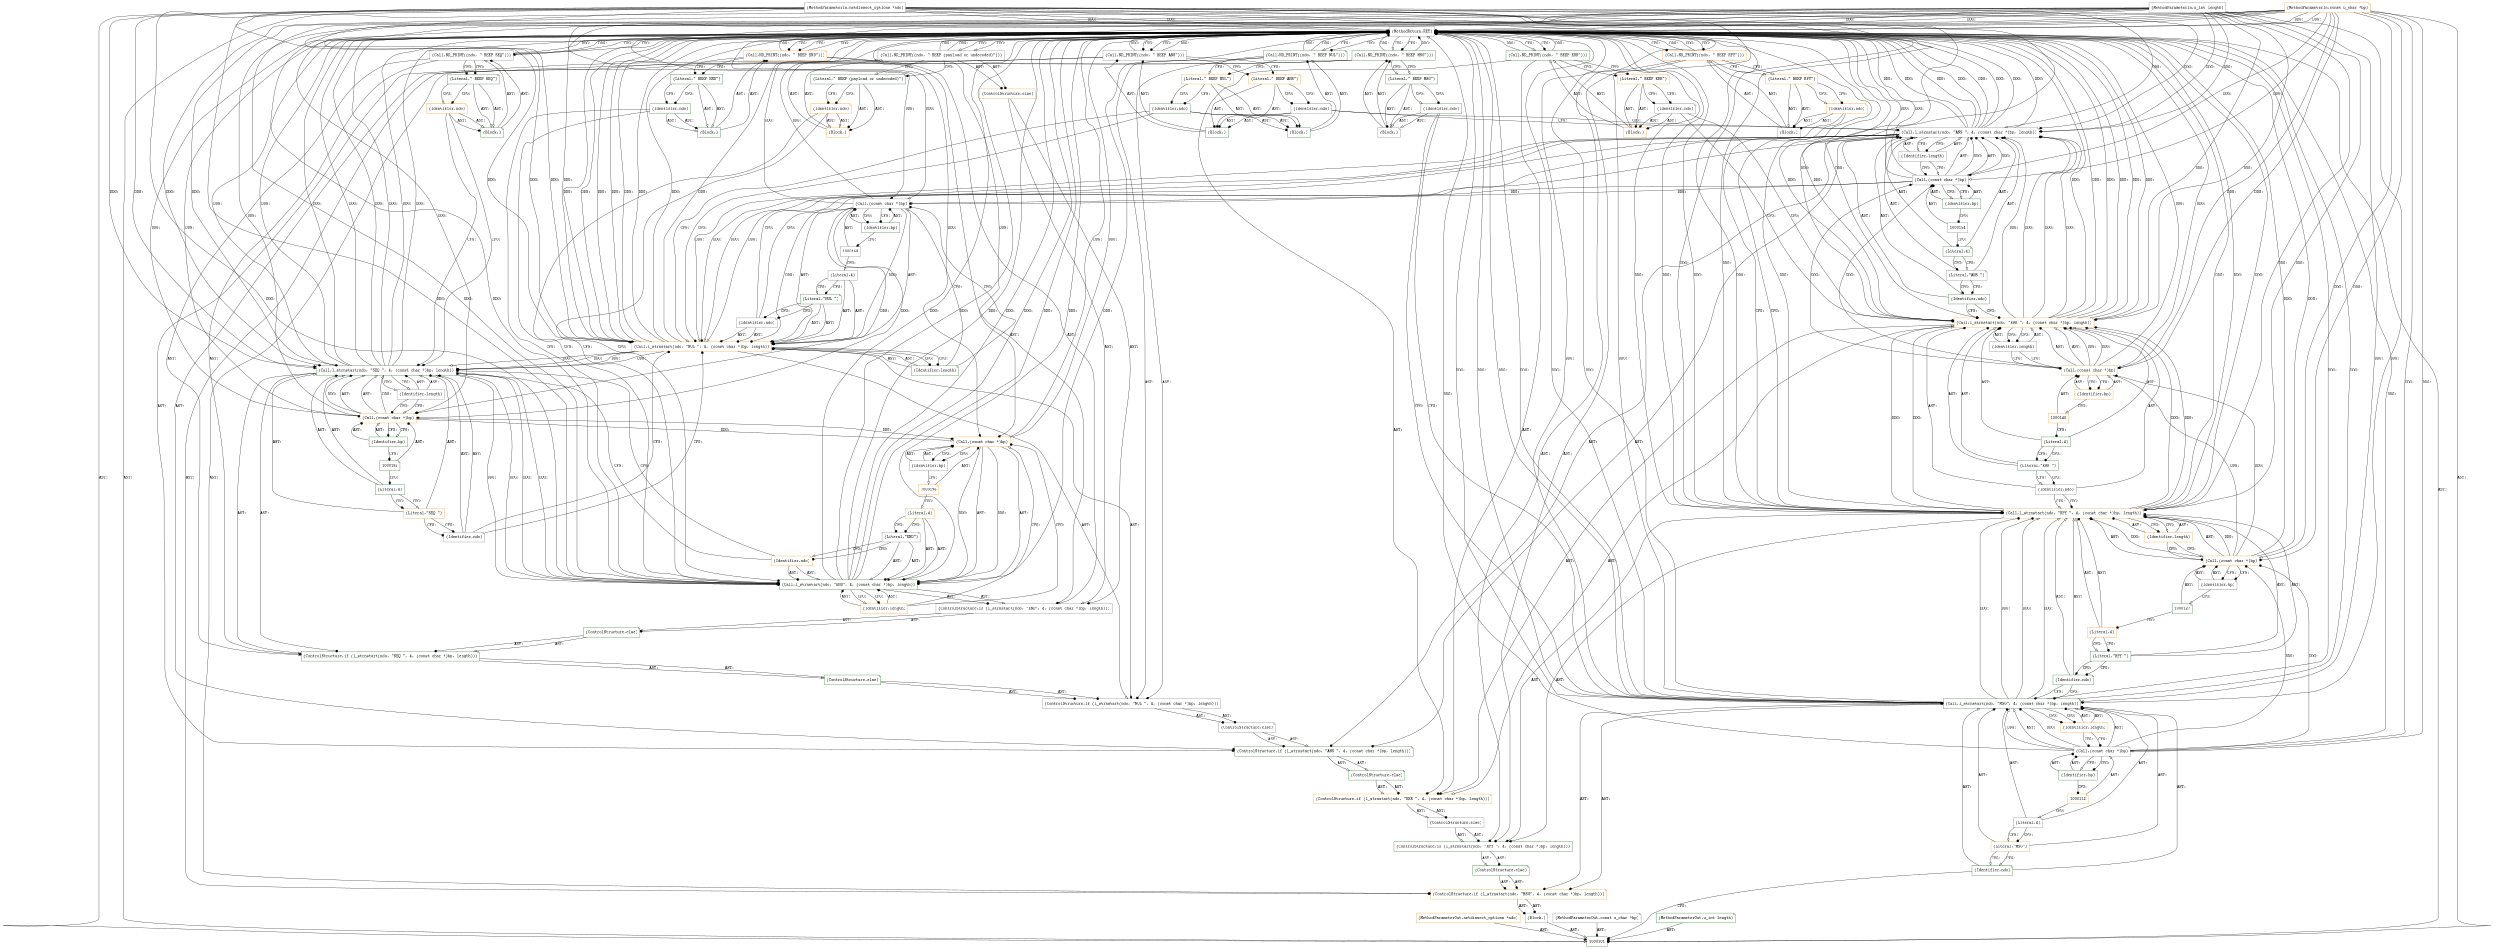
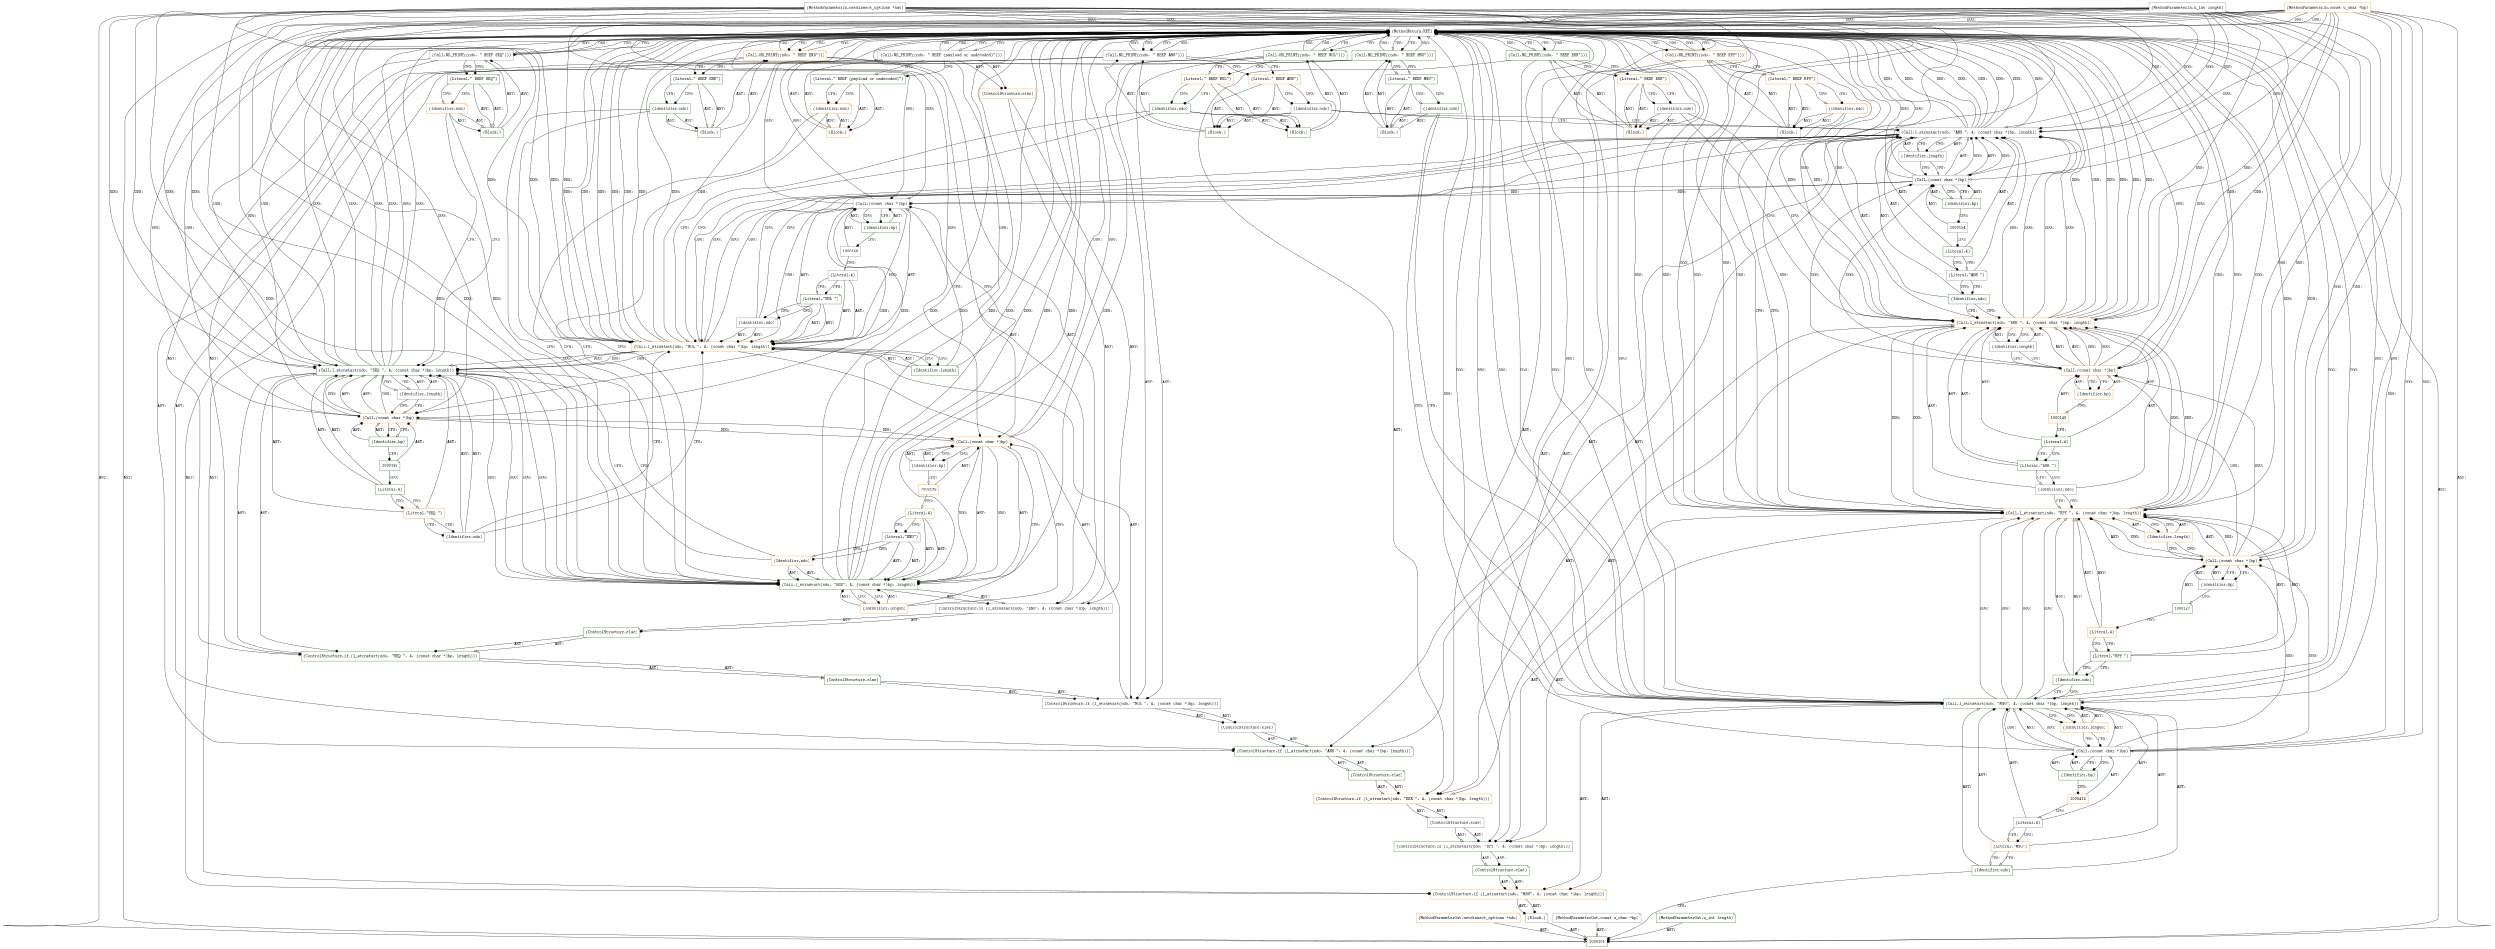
node "(MethodParameterIn,const u_char *bp)": shape note -> box
node "1000112": label "1000112" -> "1000412"
edge "(MethodParameterOut,const u_char *bp)" -> "1000101": arrowhead diamond -> onormal
